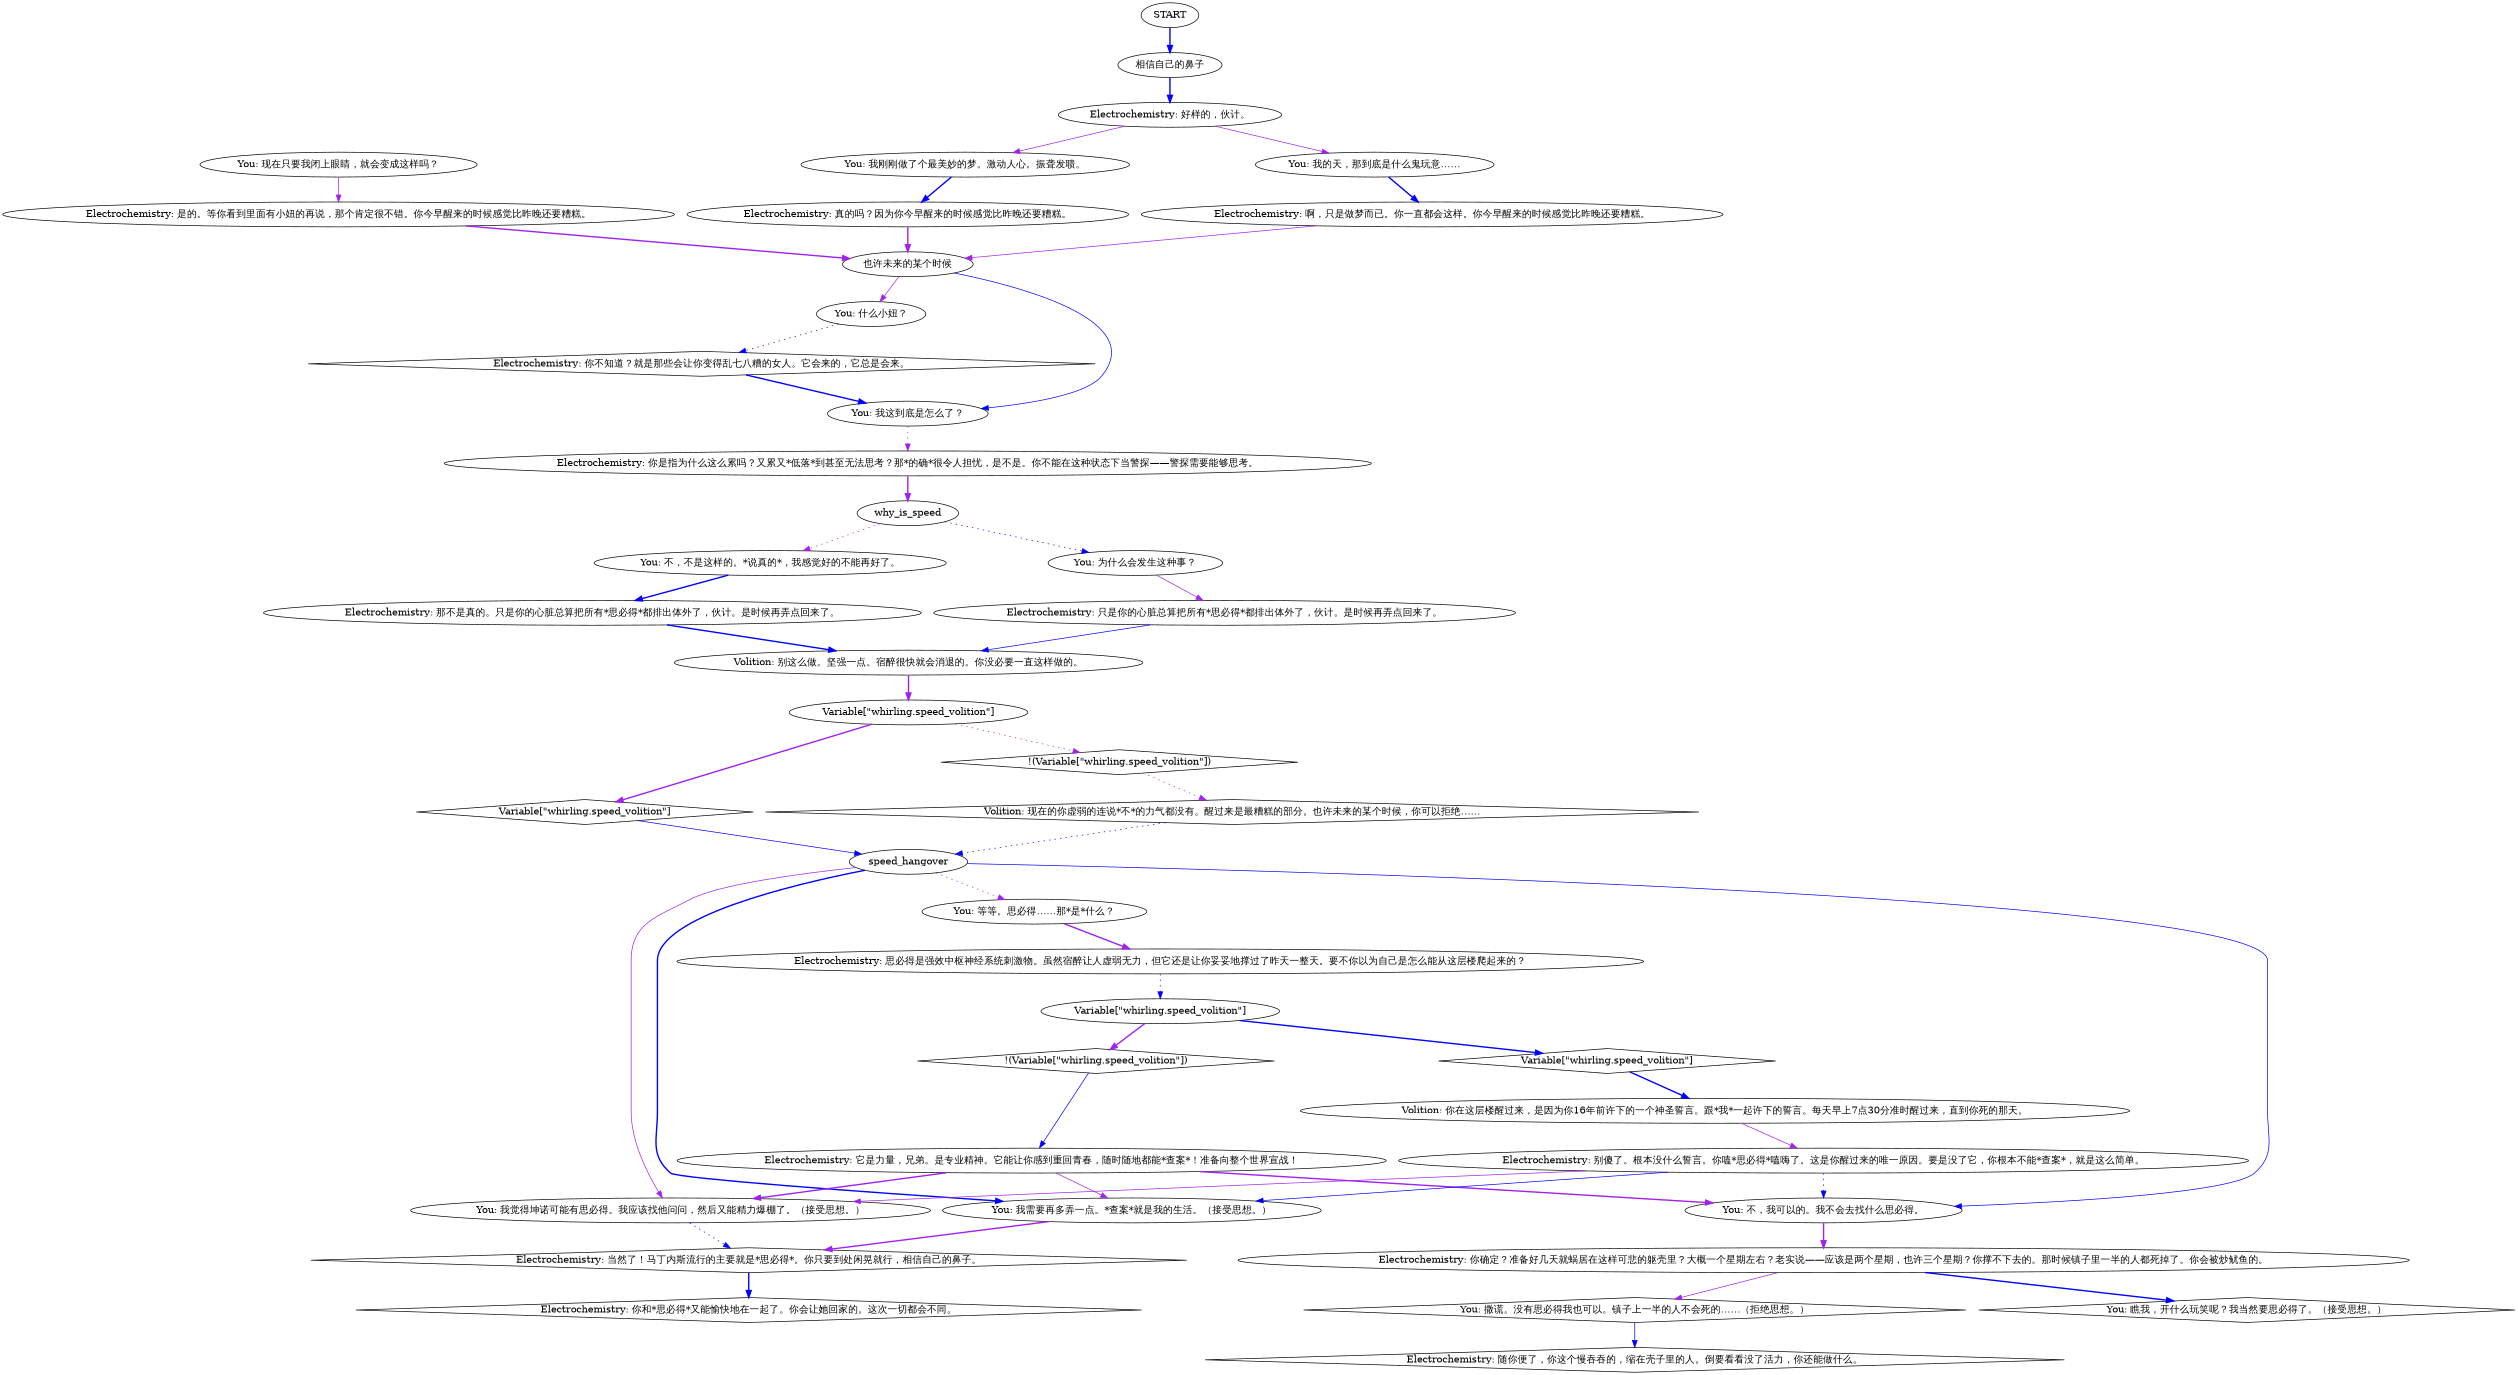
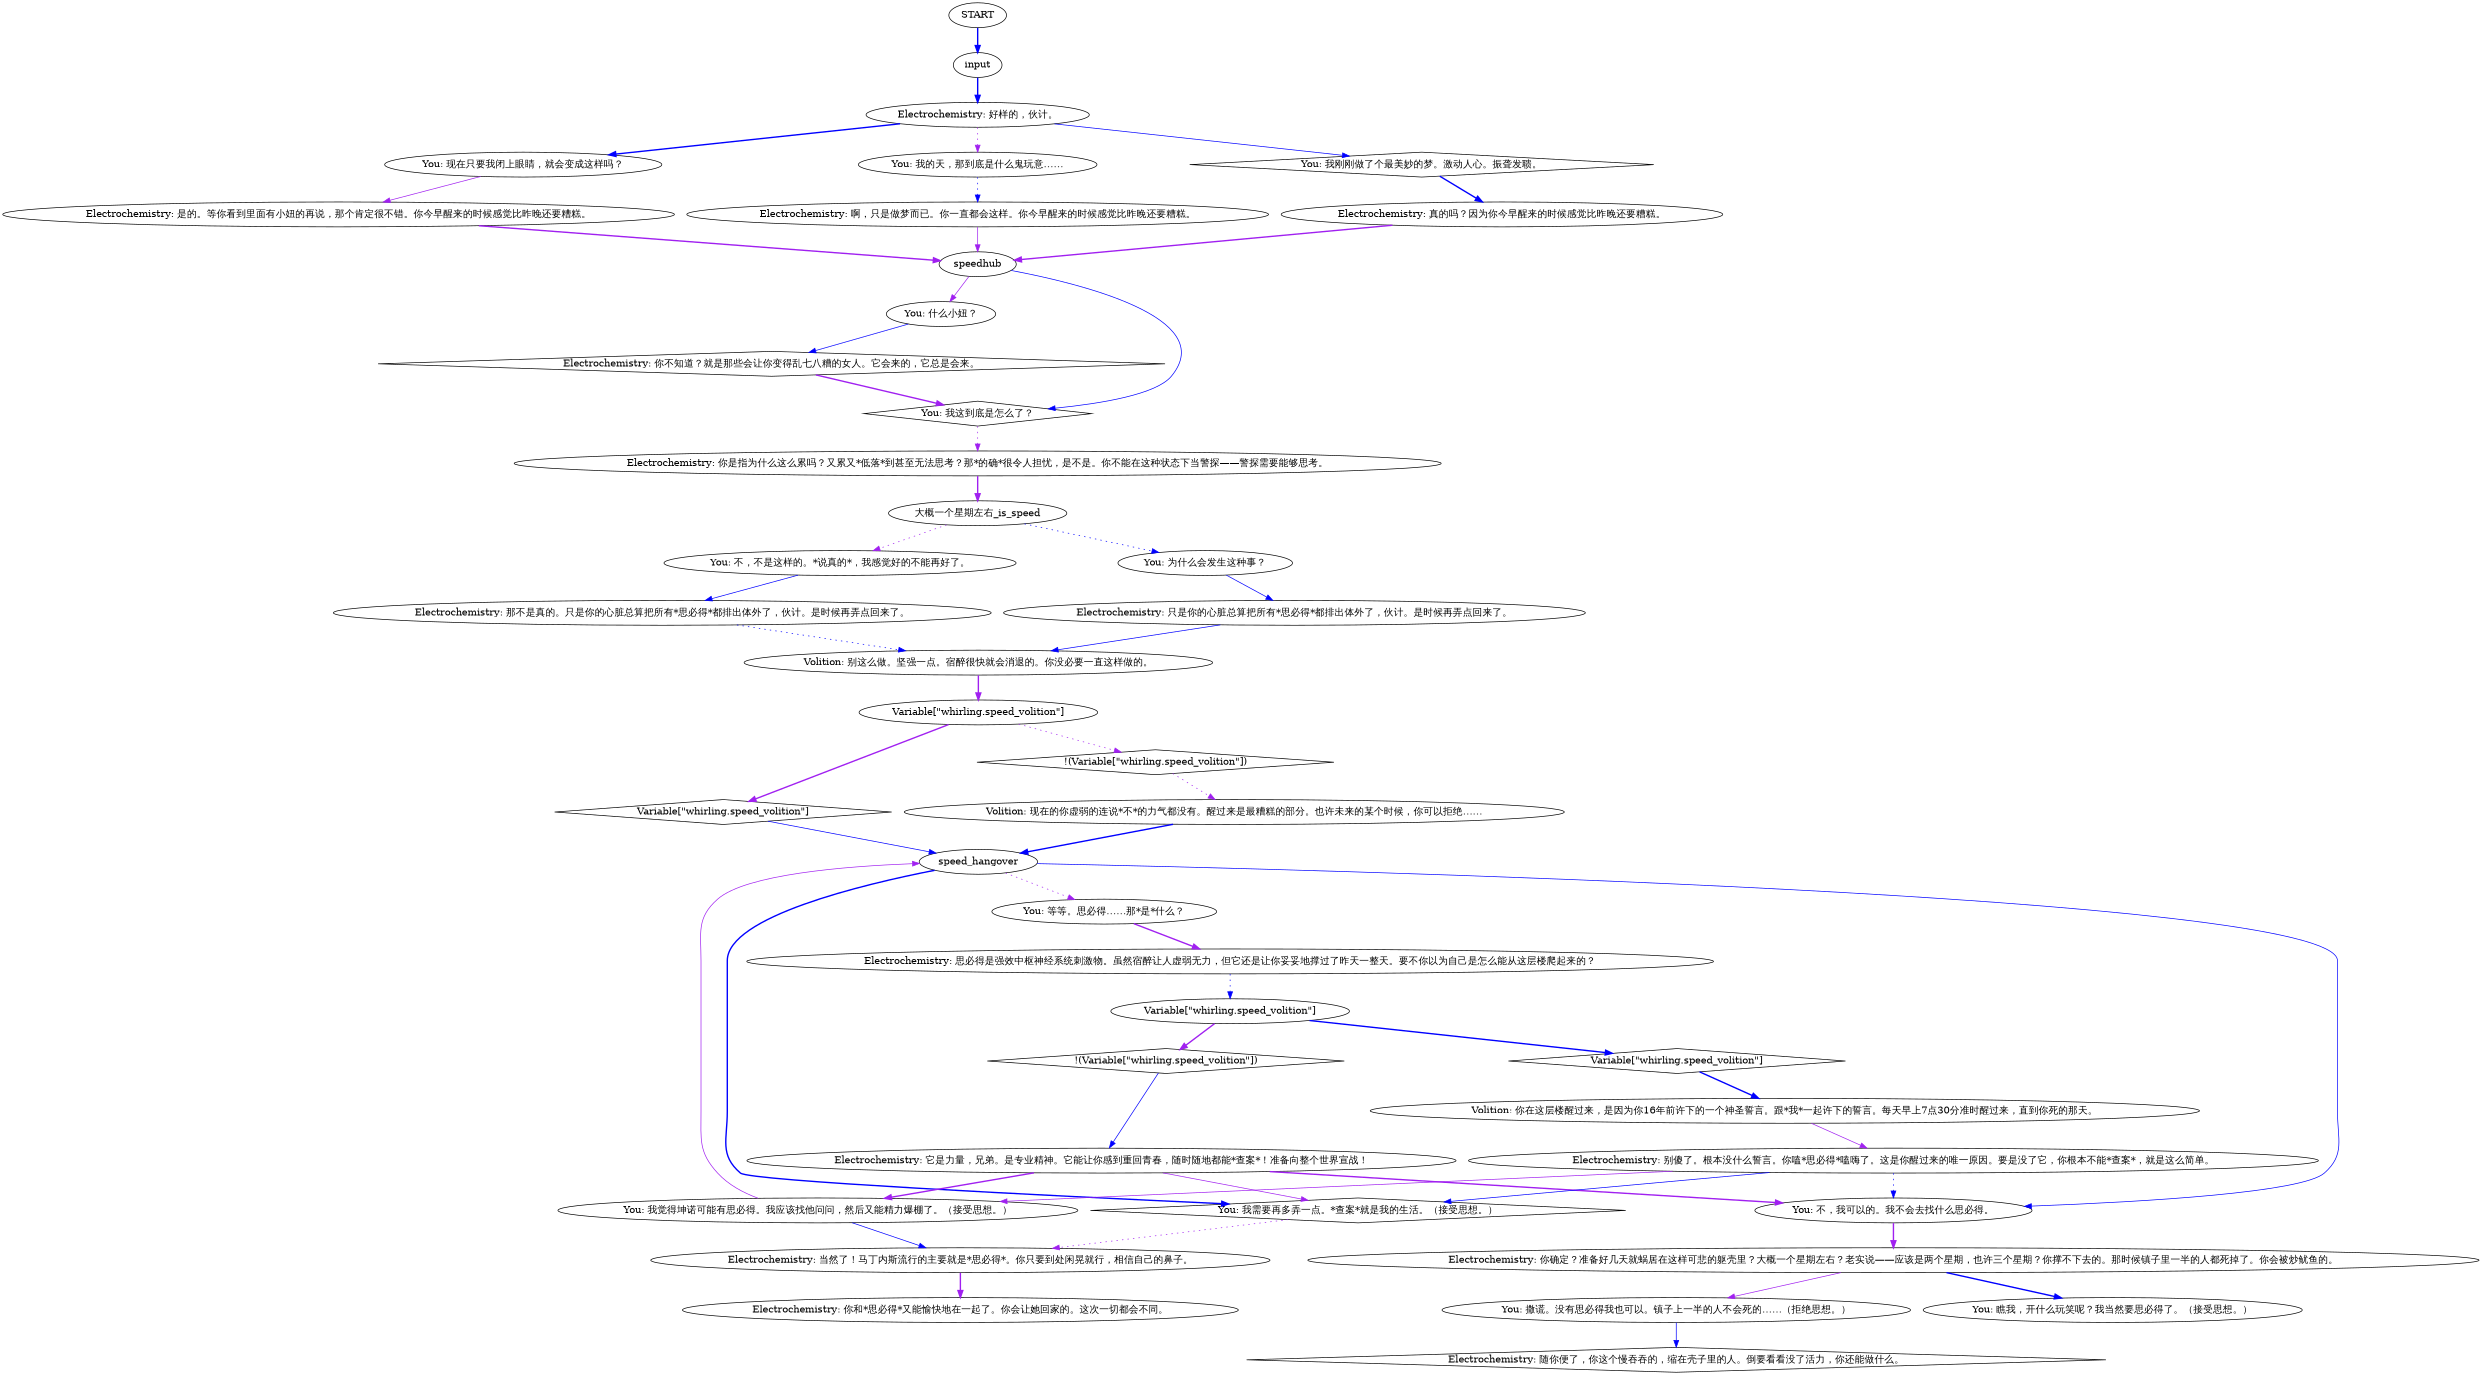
node "相信自己的鼻子": label "相信自己的鼻子" -> "input"
edge "Electrochemistry: 好样的，伙计。" -> "You: 现在只要我闭上眼睛，就会变成这样吗？": added
edge "Electrochemistry: 好样的，伙计。" -> "You: 我刚刚做了个最美妙的梦。激动人心。振聋发聩。": color purple -> blue
edge "Electrochemistry: 好样的，伙计。" -> "You: 我的天，那到底是什么鬼玩意……": style solid -> dotted
node "You: 我刚刚做了个最美妙的梦。激动人心。振聋发聩。": shape ellipse -> diamond
edge "You: 我的天，那到底是什么鬼玩意……" -> "Electrochemistry: 啊，只是做梦而已。你一直都会这样。你今早醒来的时候感觉比昨晚还要糟糕。": style bold -> dotted
node "也许未来的某个时候": label "也许未来的某个时候" -> "speedhub"
edge "You: 什么小妞？" -> "Electrochemistry: 你不知道？就是那些会让你变得乱七八糟的女人。它会来的，它总是会来。": style dotted -> solid
edge "Electrochemistry: 你不知道？就是那些会让你变得乱七八糟的女人。它会来的，它总是会来。" -> "You: 我这到底是怎么了？": color blue -> purple
node "You: 我这到底是怎么了？": shape ellipse -> diamond
node "why_is_speed": label "why_is_speed" -> "大概一个星期左右_is_speed"
edge "You: 为什么会发生这种事？" -> "Electrochemistry: 只是你的心脏总算把所有*思必得*都排出体外了，伙计。是时候再弄点回来了。": color purple -> blue
edge "You: 不，不是这样的。*说真的*，我感觉好的不能再好了。" -> "Electrochemistry: 那不是真的。只是你的心脏总算把所有*思必得*都排出体外了，伙计。是时候再弄点回来了。": style bold -> solid
edge "Electrochemistry: 那不是真的。只是你的心脏总算把所有*思必得*都排出体外了，伙计。是时候再弄点回来了。" -> "Volition: 别这么做。坚强一点。宿醉很快就会消退的。你没必要一直这样做的。": style bold -> dotted
node "Volition: 现在的你虚弱的连说*不*的力气都没有。醒过来是最糟糕的部分。也许未来的某个时候，你可以拒绝……": shape diamond -> ellipse
edge "Volition: 现在的你虚弱的连说*不*的力气都没有。醒过来是最糟糕的部分。也许未来的某个时候，你可以拒绝……" -> "speed_hangover": style dotted -> bold
edge "speed_hangover" -> "You: 我觉得坤诺可能有思必得。我应该找他问问，然后又能精力爆棚了。（接受思想。）": reversed
node "You: 我需要再多弄一点。*查案*就是我的生活。（接受思想。）": shape ellipse -> diamond
edge "You: 我觉得坤诺可能有思必得。我应该找他问问，然后又能精力爆棚了。（接受思想。）" -> "Electrochemistry: 当然了！马丁内斯流行的主要就是*思必得*。你只要到处闲晃就行，相信自己的鼻子。": style dotted -> solid
edge "You: 我需要再多弄一点。*查案*就是我的生活。（接受思想。）" -> "Electrochemistry: 当然了！马丁内斯流行的主要就是*思必得*。你只要到处闲晃就行，相信自己的鼻子。": style bold -> dotted
node "Electrochemistry: 当然了！马丁内斯流行的主要就是*思必得*。你只要到处闲晃就行，相信自己的鼻子。": shape diamond -> ellipse
edge "Electrochemistry: 当然了！马丁内斯流行的主要就是*思必得*。你只要到处闲晃就行，相信自己的鼻子。" -> "Electrochemistry: 你和*思必得*又能愉快地在一起了。你会让她回家的。这次一切都会不同。": color blue -> purple
node "Electrochemistry: 你和*思必得*又能愉快地在一起了。你会让她回家的。这次一切都会不同。": shape diamond -> ellipse
node "You: 撒谎。没有思必得我也可以。镇子上一半的人不会死的……（拒绝思想。）": shape diamond -> ellipse
node "You: 瞧我，开什么玩笑呢？我当然要思必得了。（接受思想。）": shape diamond -> ellipse
